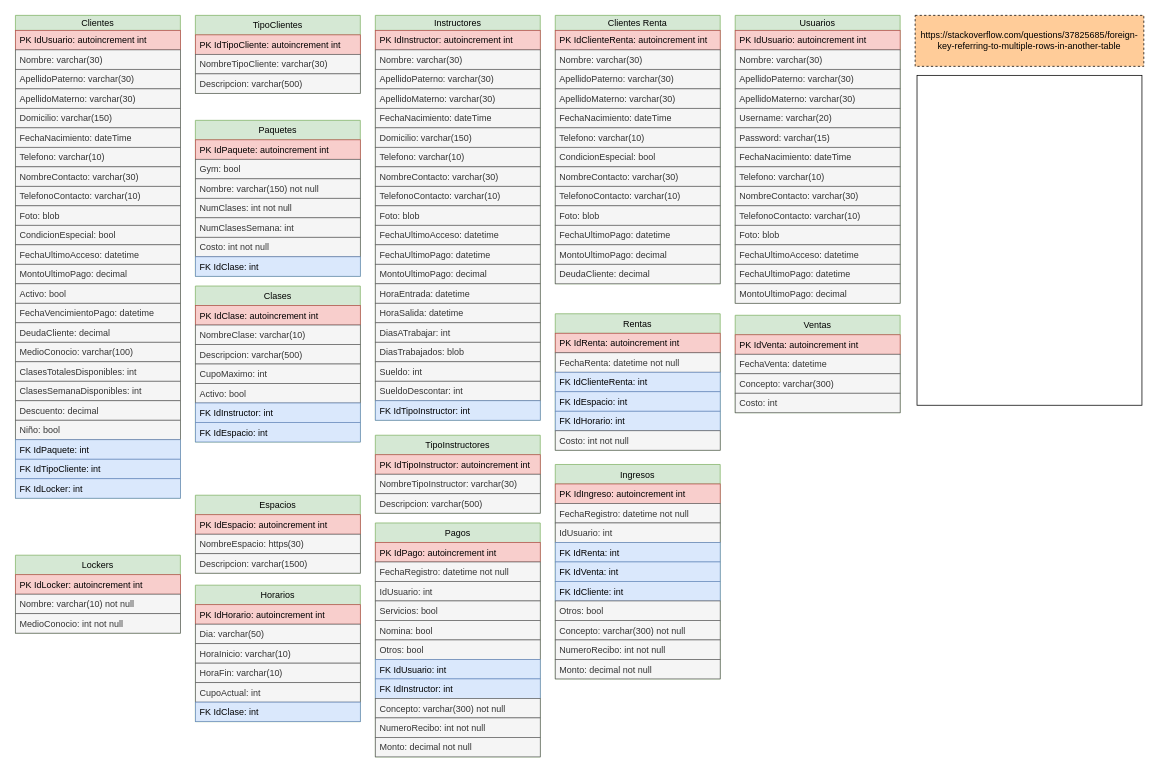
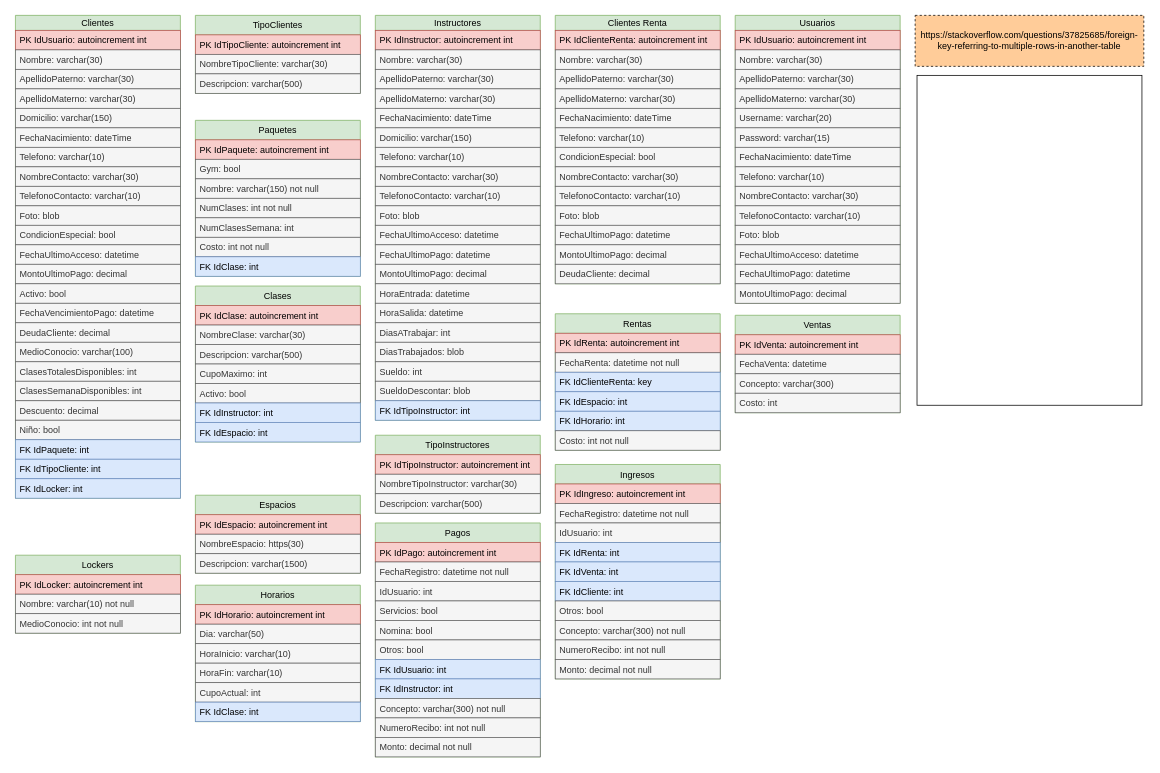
node "NombreClase: varchar(10)": label "NombreClase: varchar(10)" -> "NombreClase: varchar(30)"
node "FK IdClienteRenta: int": label "FK IdClienteRenta: int" -> "FK IdClienteRenta: key"
node "SueldoDescontar: int": label "SueldoDescontar: int" -> "SueldoDescontar: blob"
